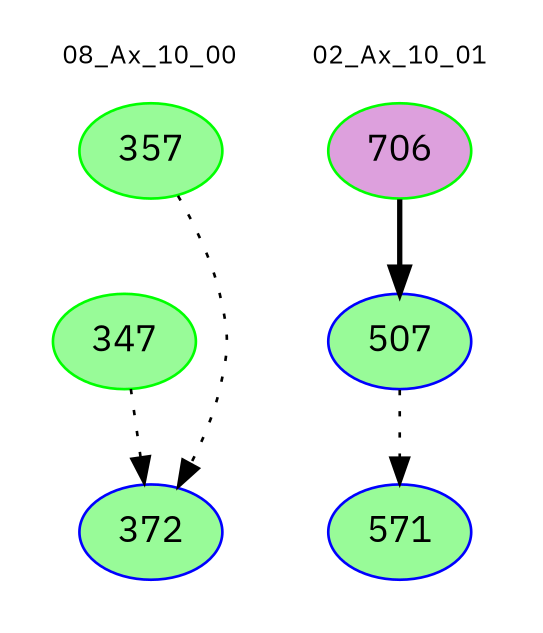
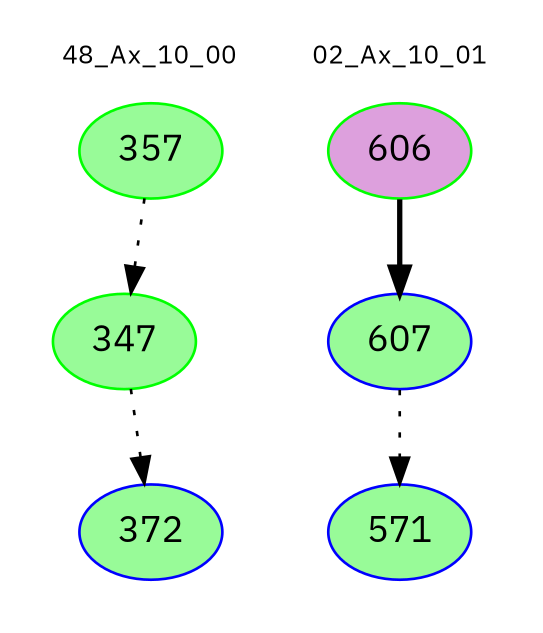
cluster "08_Ax_10_00": label "08_Ax_10_00" -> "48_Ax_10_00"
node "706": label "706" -> "606"
edge "357" -> "372": now "357" -> "347"
node "507": label "507" -> "607"
